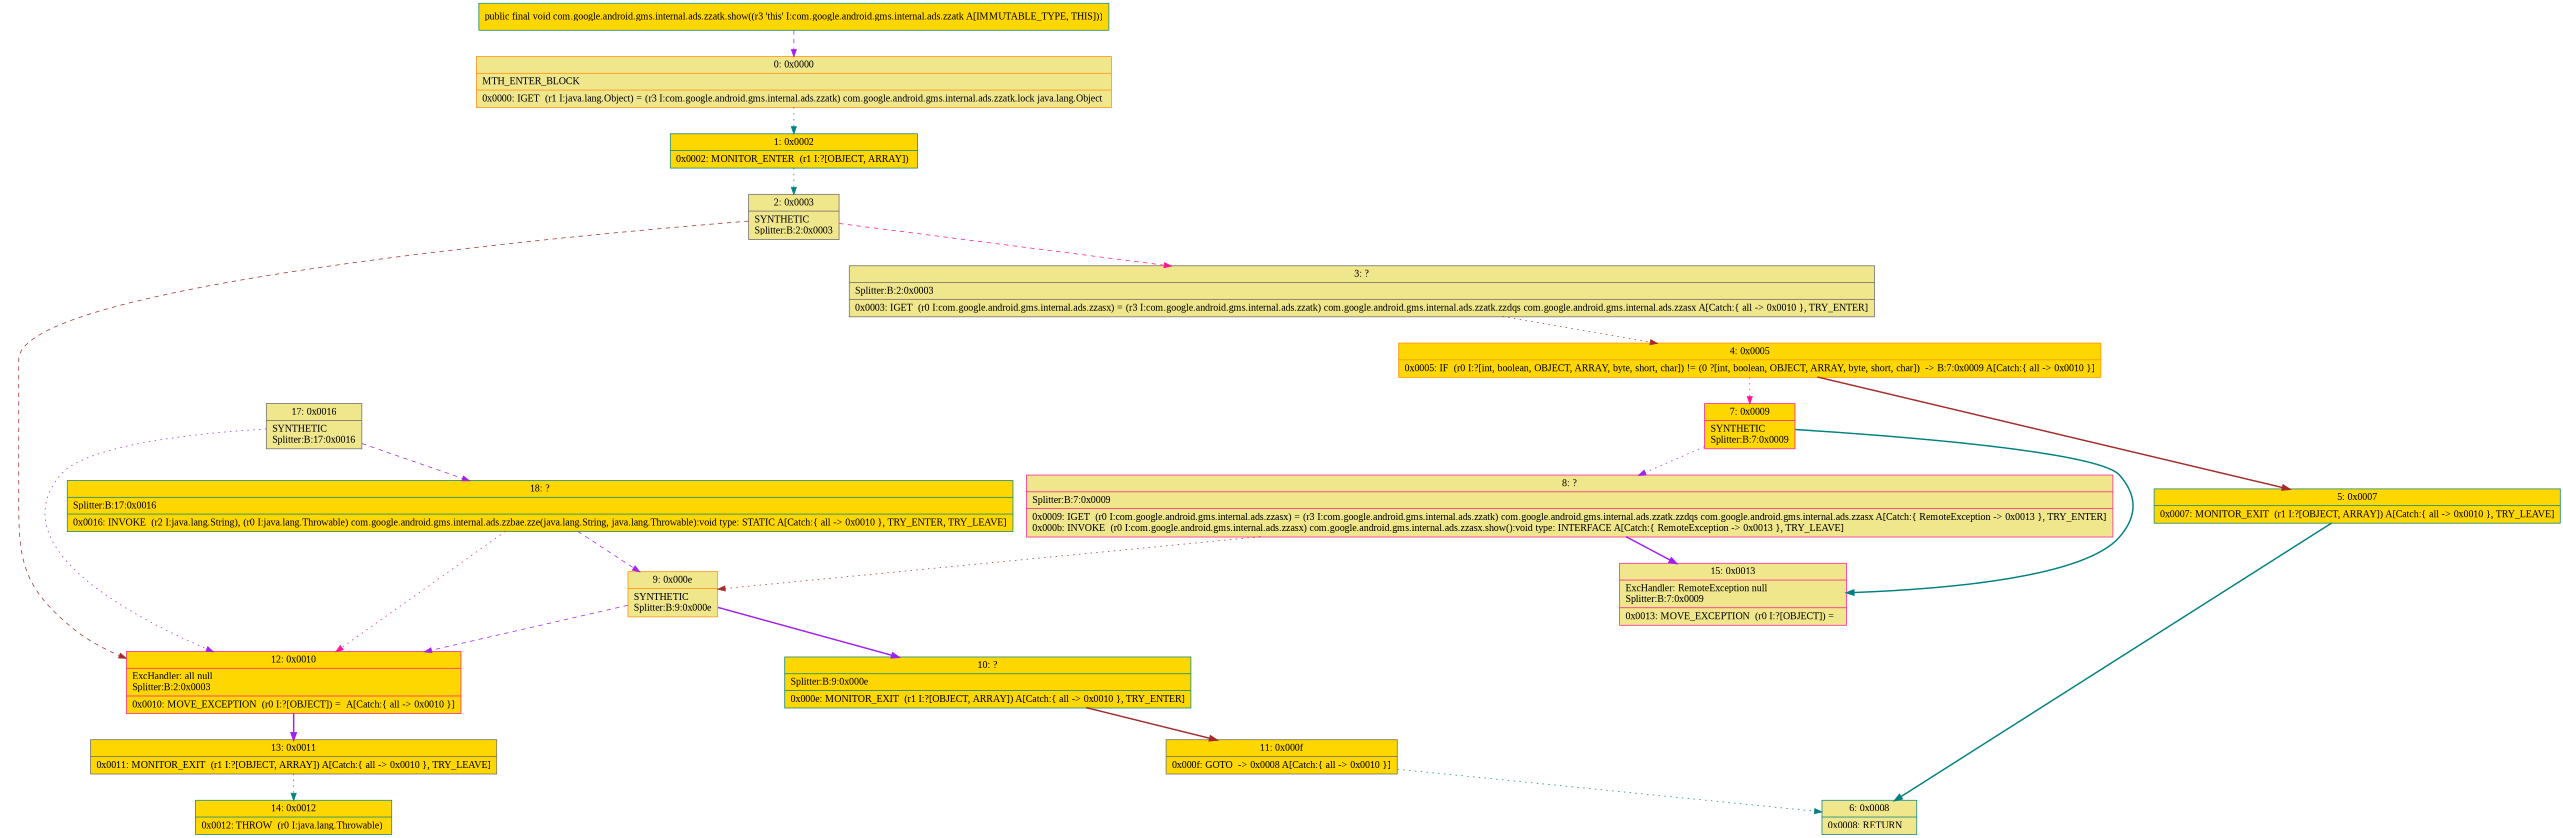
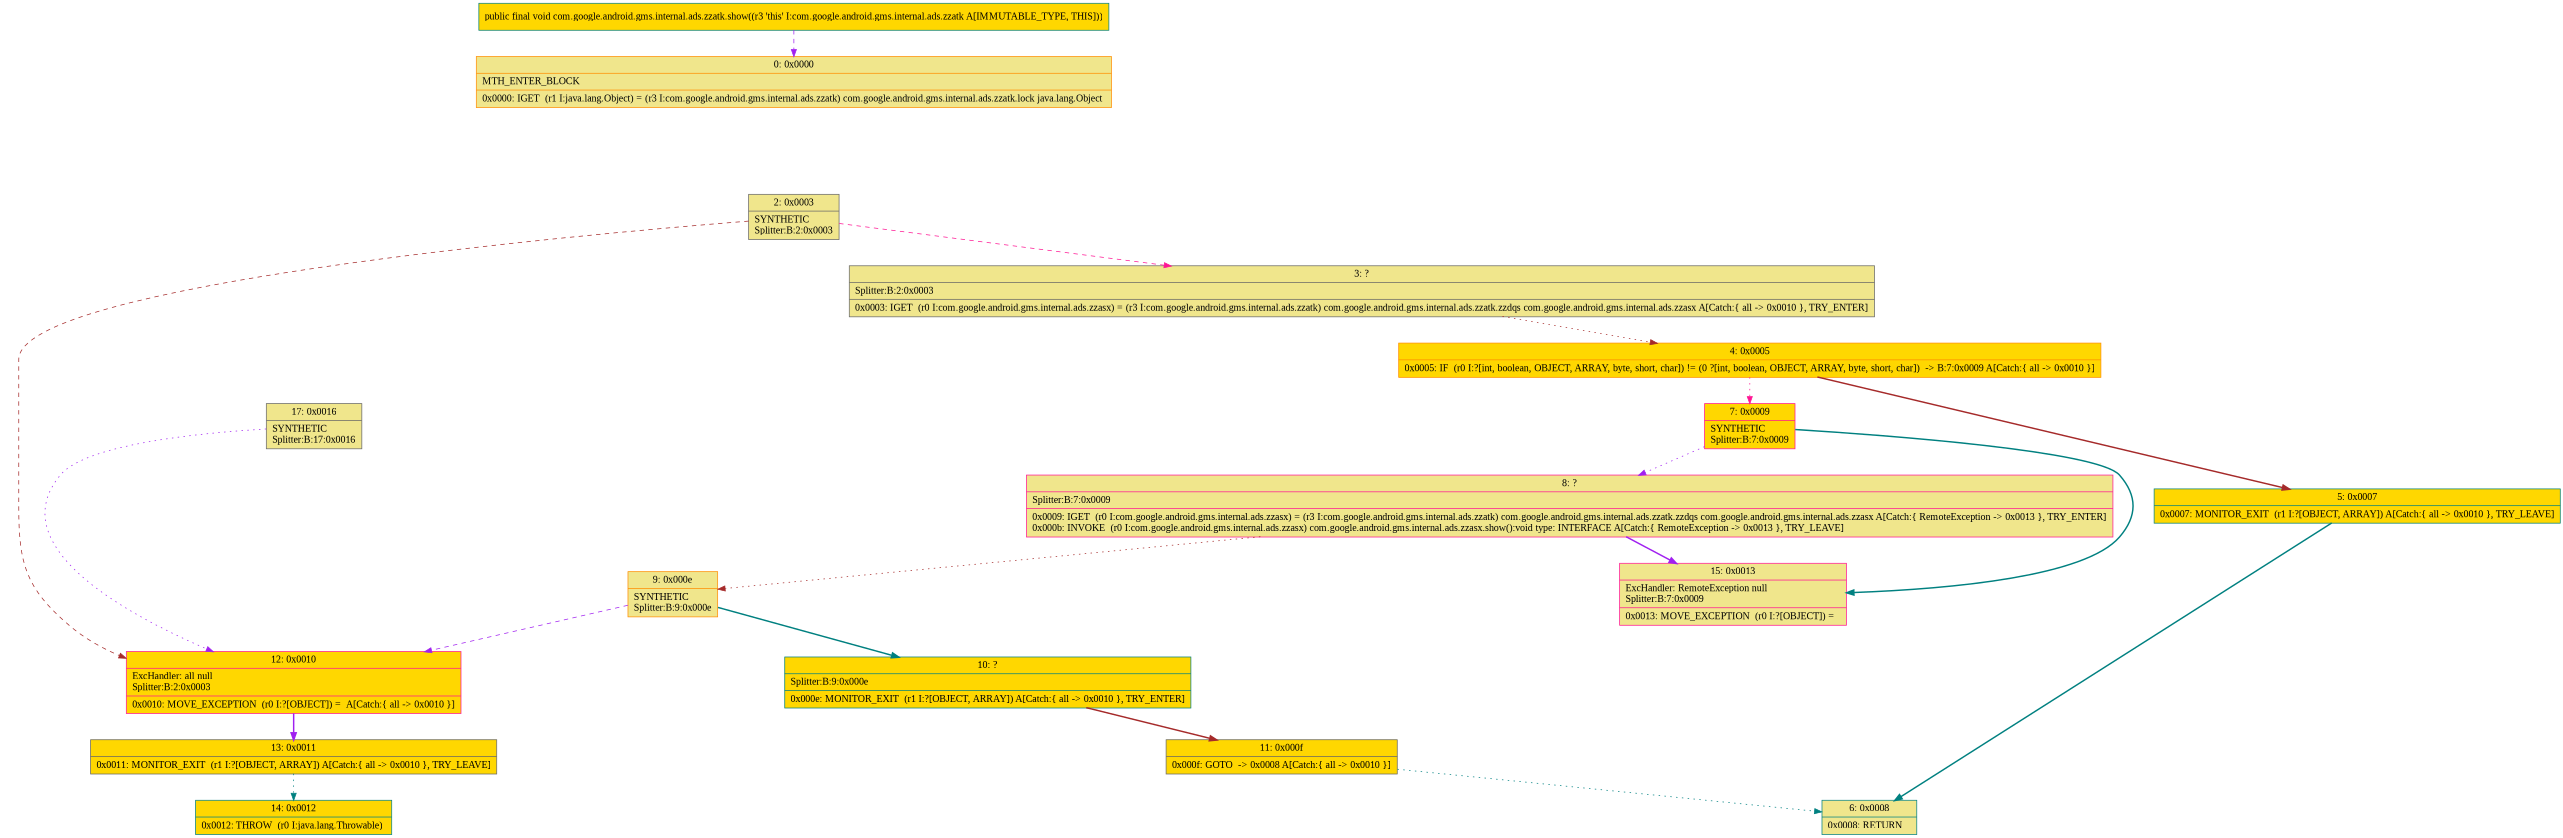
node "1: 0x0002": removed
node "18: ?": removed
edge "9: 0x000e" -> "10: ?": color purple -> teal
